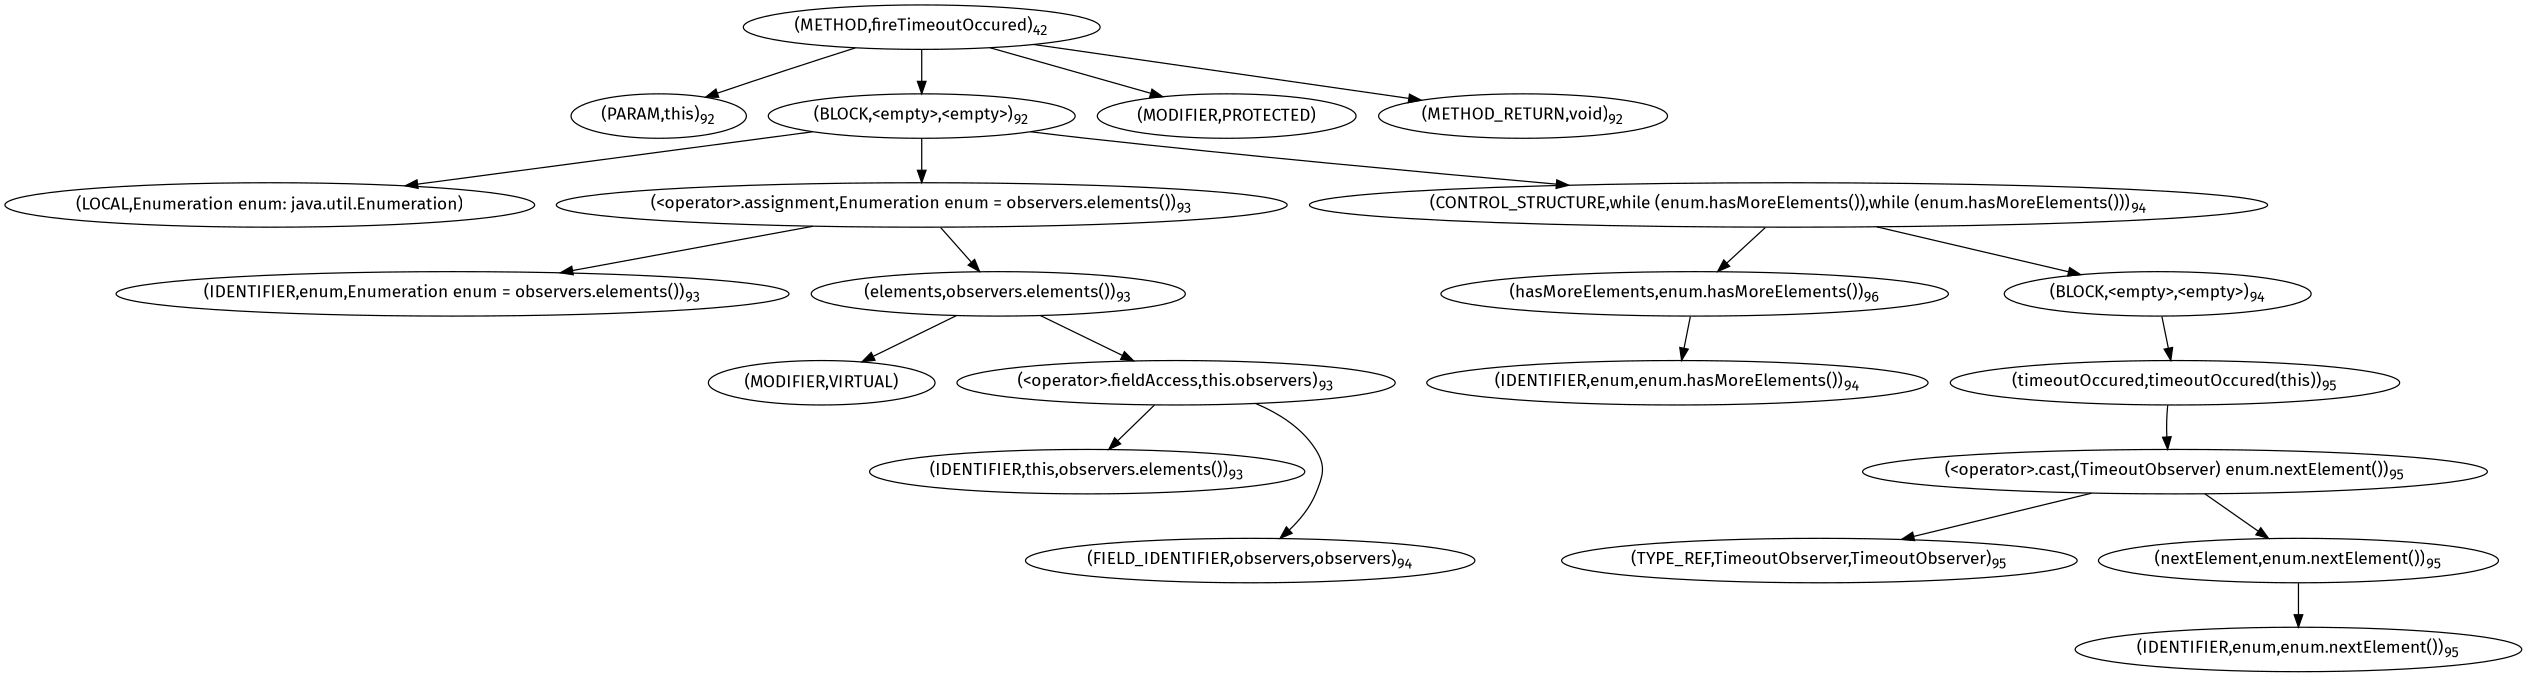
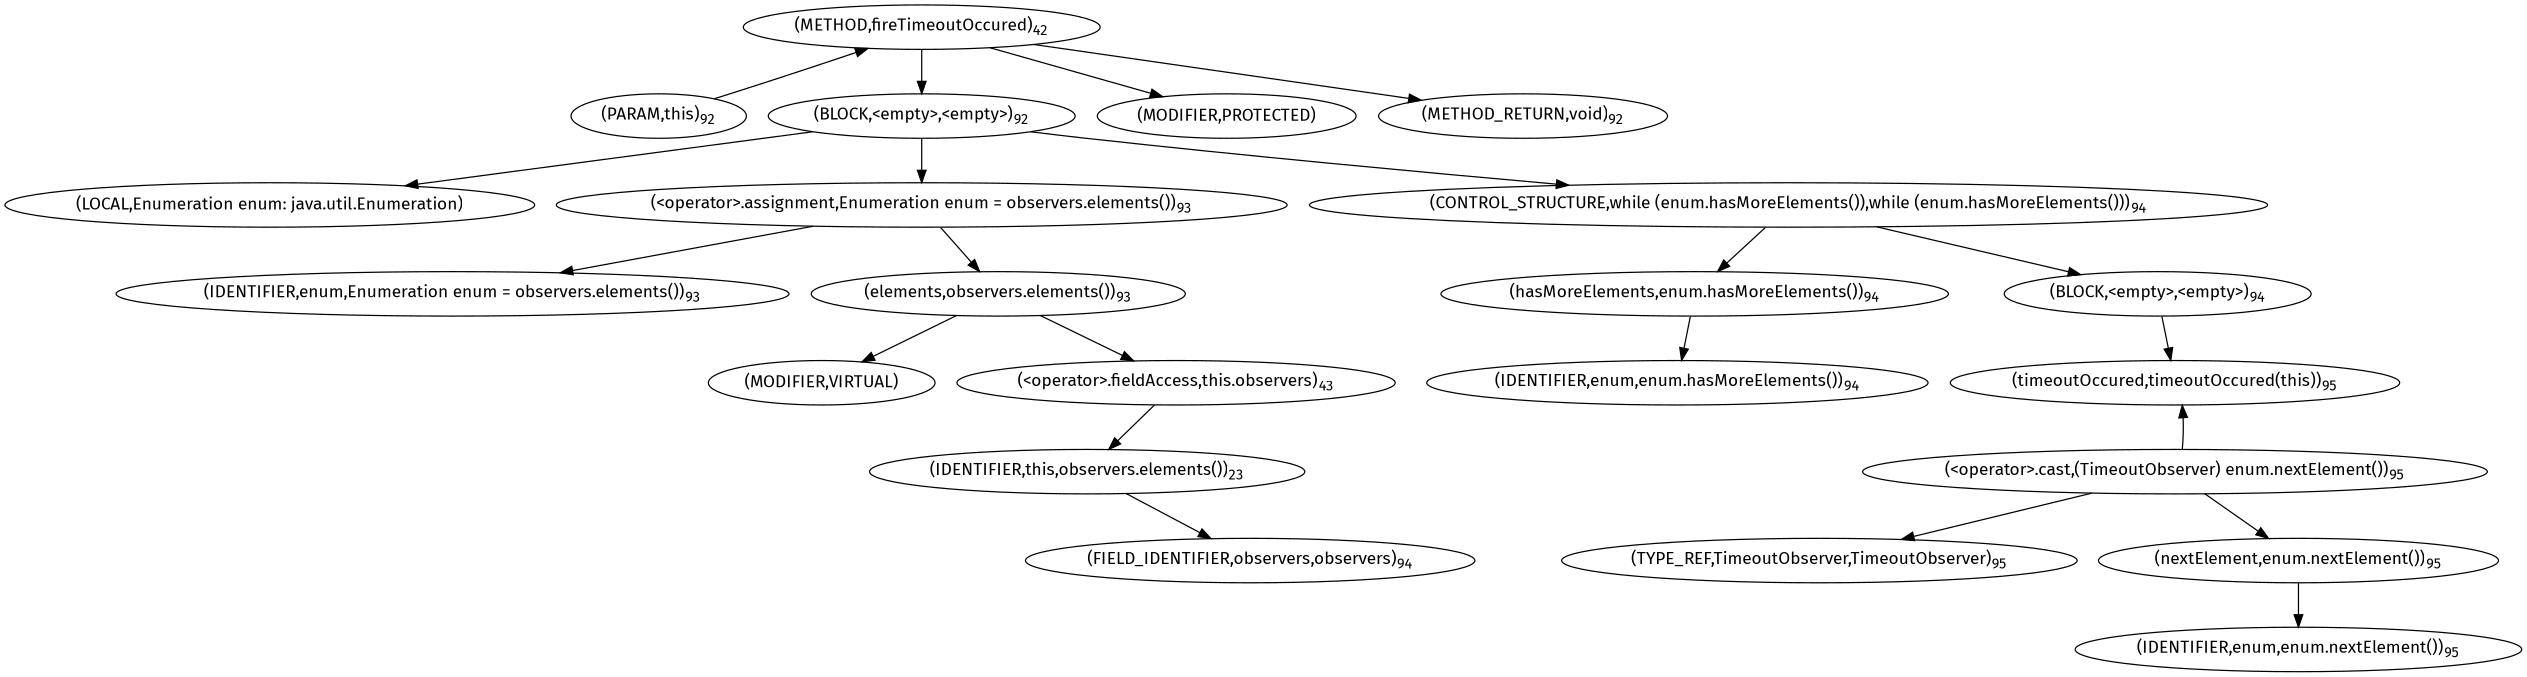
edge "(METHOD,fireTimeoutOccured)" -> "(PARAM,this)": reversed
node "(hasMoreElements,enum.hasMoreElements())": text "96" -> "94"
node "(<operator>.fieldAccess,this.observers)": text "93" -> "43"
edge "(timeoutOccured,timeoutOccured(this))" -> "(<operator>.cast,(TimeoutObserver) enum.nextElement())": reversed
edge "(<operator>.fieldAccess,this.observers)" -> "(FIELD_IDENTIFIER,observers,observers)": now "(IDENTIFIER,this,observers.elements())" -> "(FIELD_IDENTIFIER,observers,observers)"
node "(IDENTIFIER,this,observers.elements())": text "93" -> "23"
